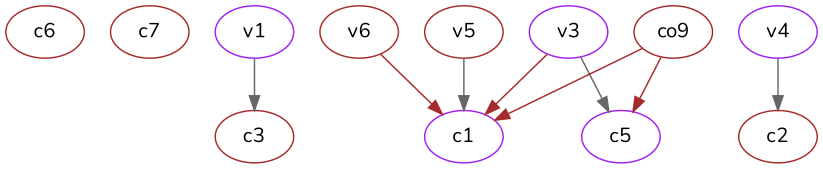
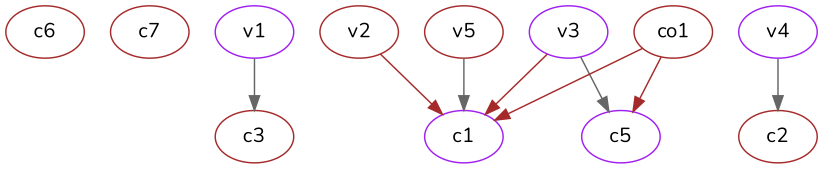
node "v6": label "v6" -> "v2"
node "co9": label "co9" -> "co1"
